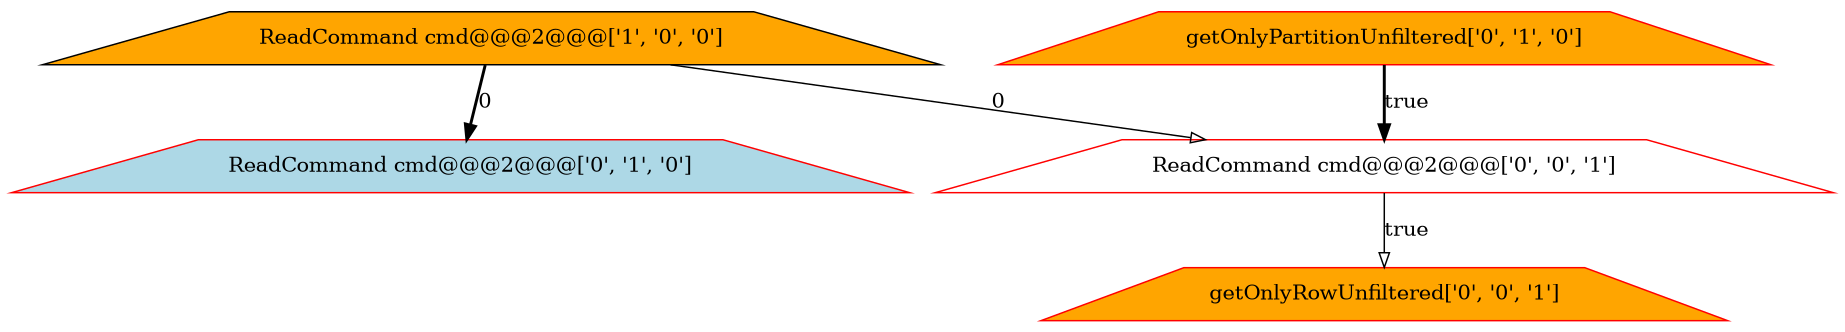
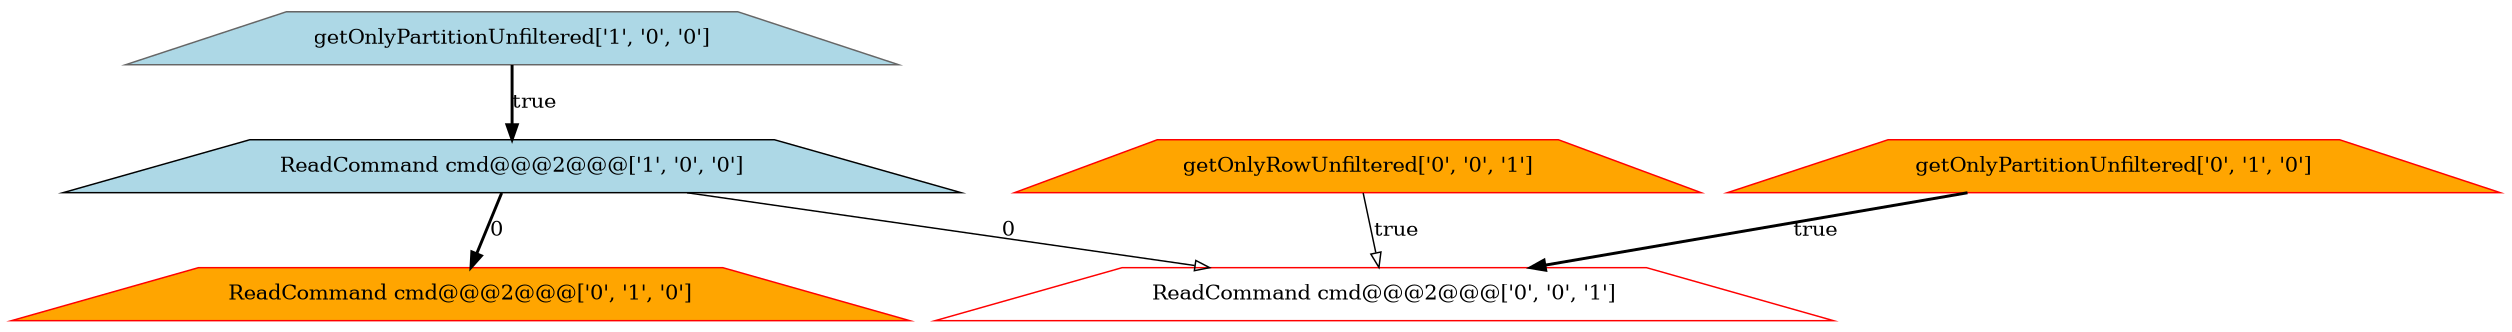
node "ReadCommand cmd@@@2@@@['1', '0', '0']": fillcolor orange -> lightblue
node "getOnlyPartitionUnfiltered['1', '0', '0']": added
node "ReadCommand cmd@@@2@@@['0', '1', '0']": fillcolor lightblue -> orange
edge "ReadCommand cmd@@@2@@@['0', '0', '1']" -> "getOnlyRowUnfiltered['0', '0', '1']": reversed
